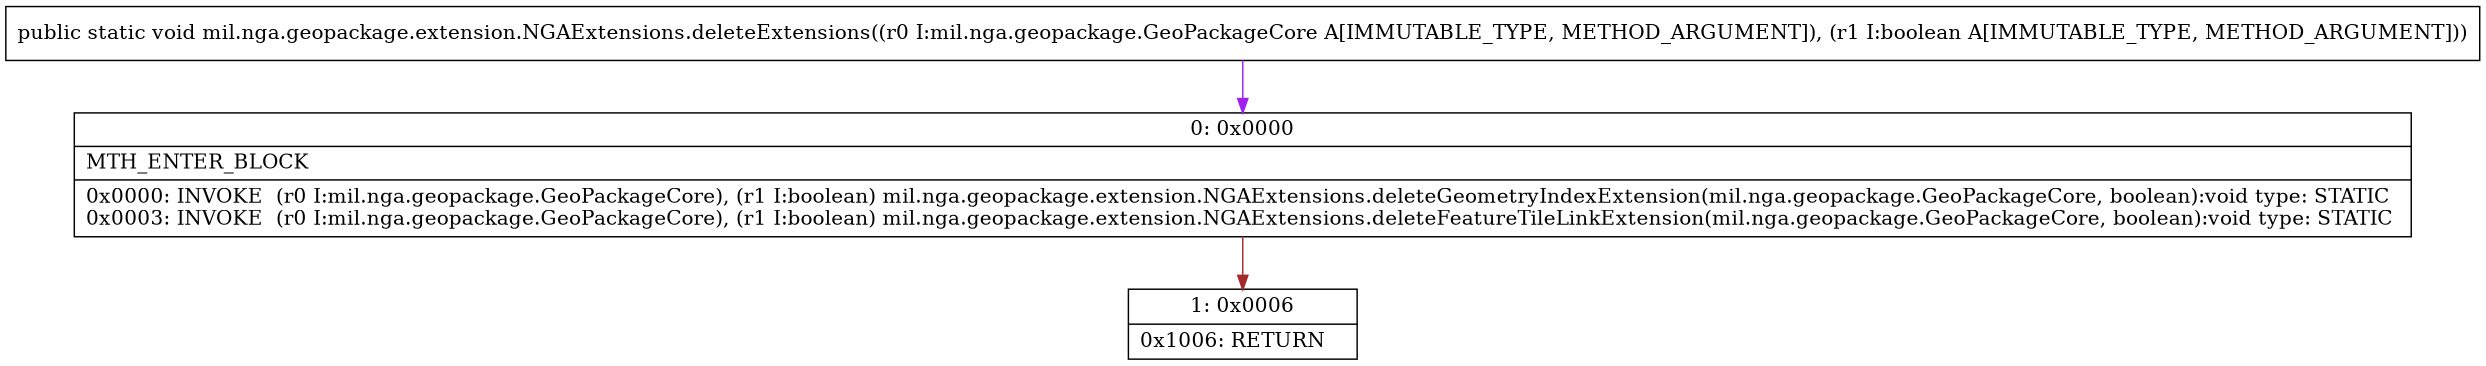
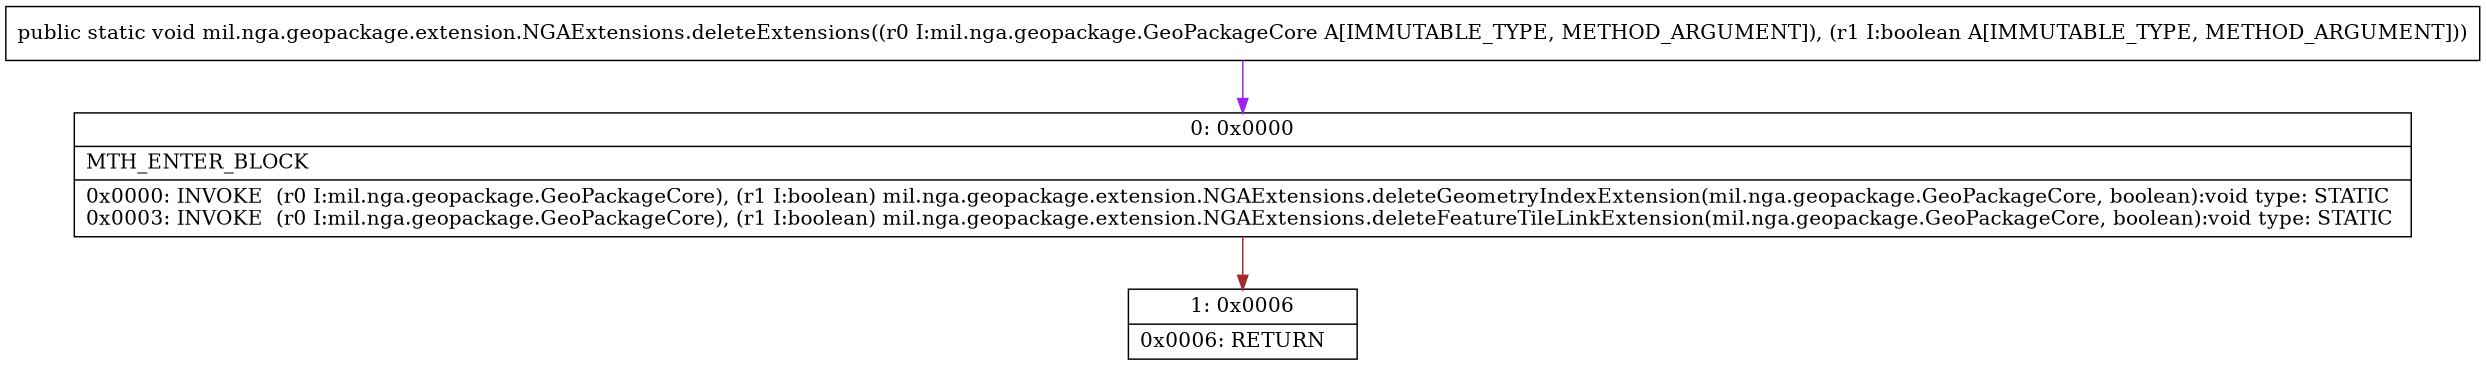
node "1: 0x0006": text "0x1006: RETURN" -> "0x0006: RETURN"
